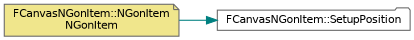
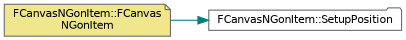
node "FCanvasNGonItem::NGonItem NGonItem": label "FCanvasNGonItem::NGonItem NGonItem" -> "FCanvasNGonItem::FCanvas NGonItem"
